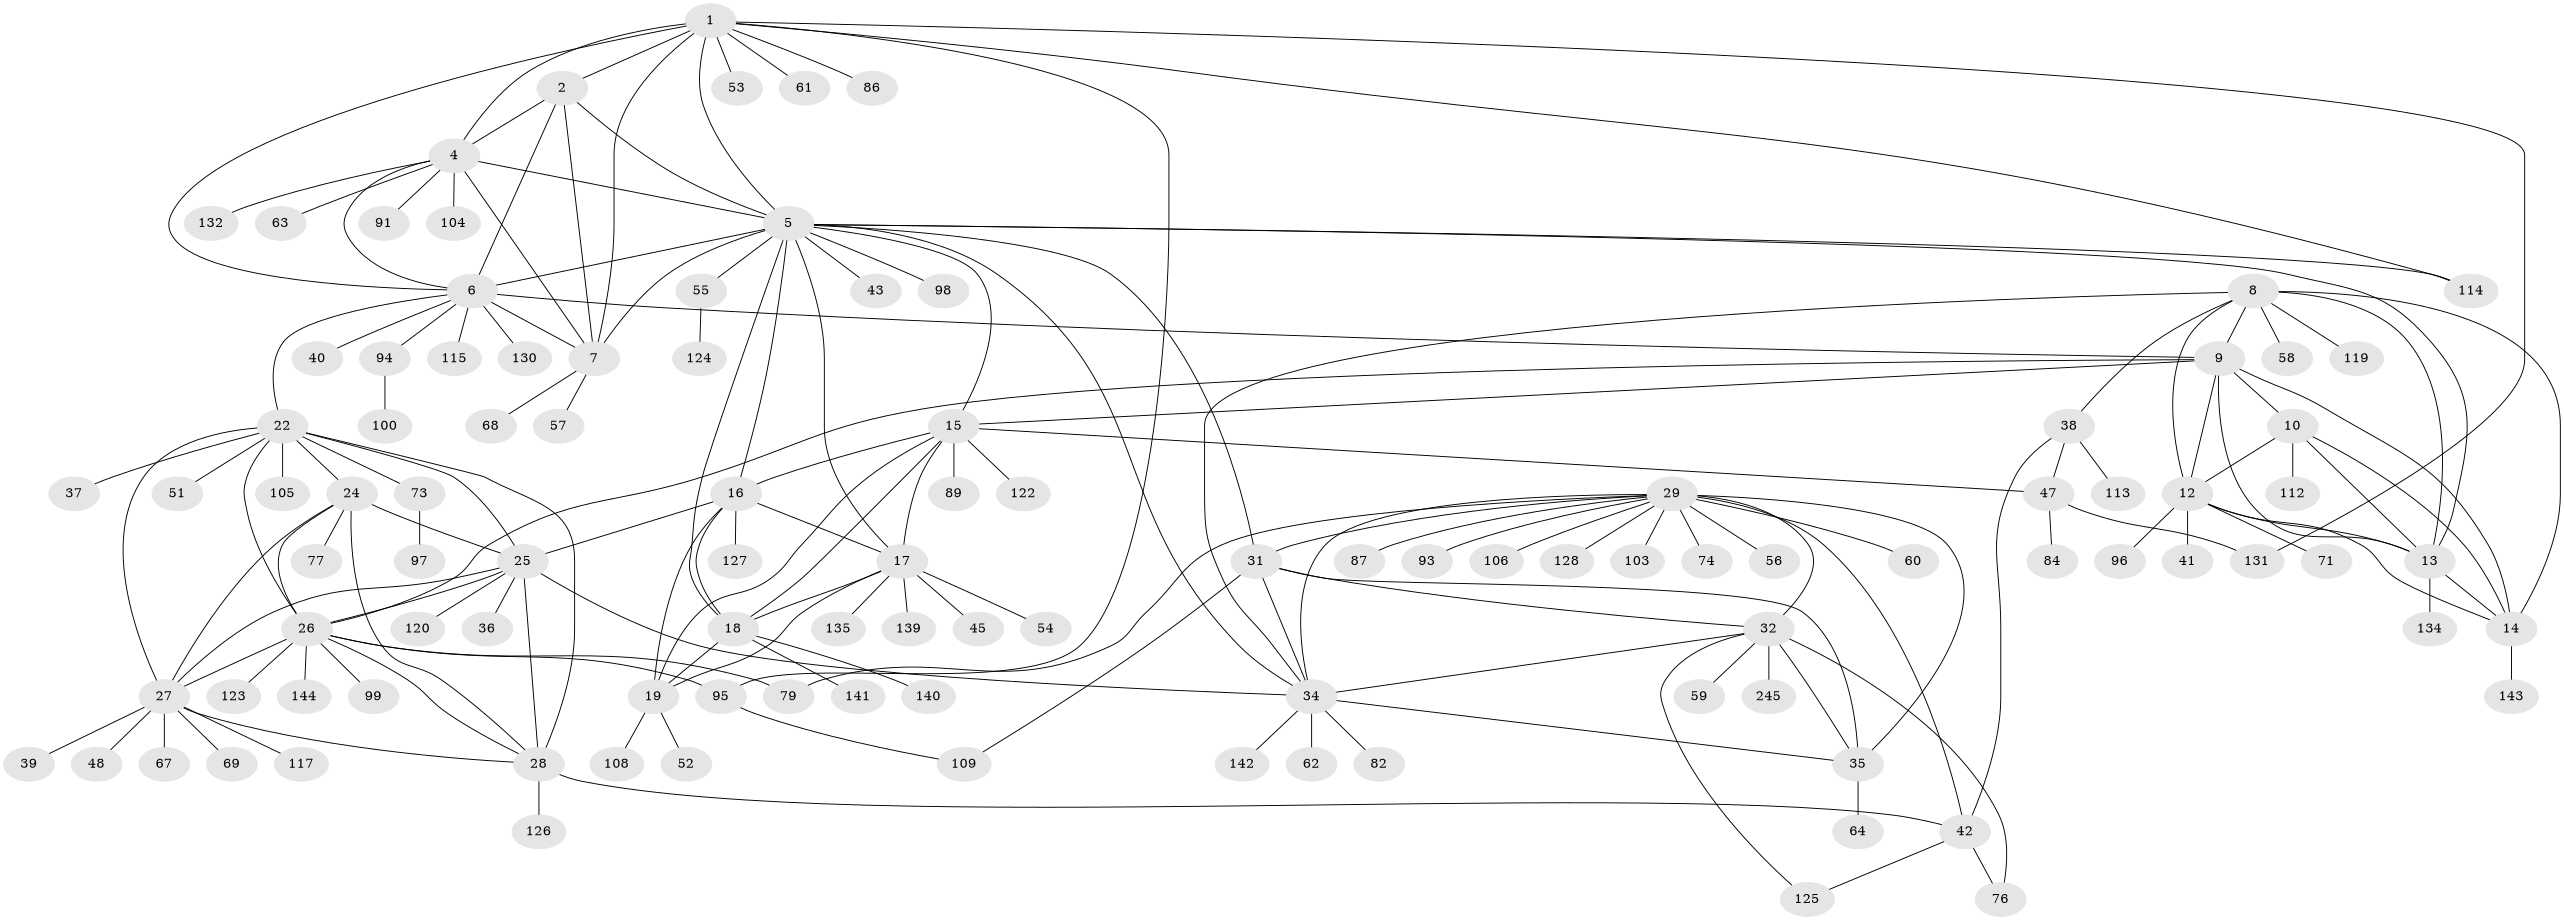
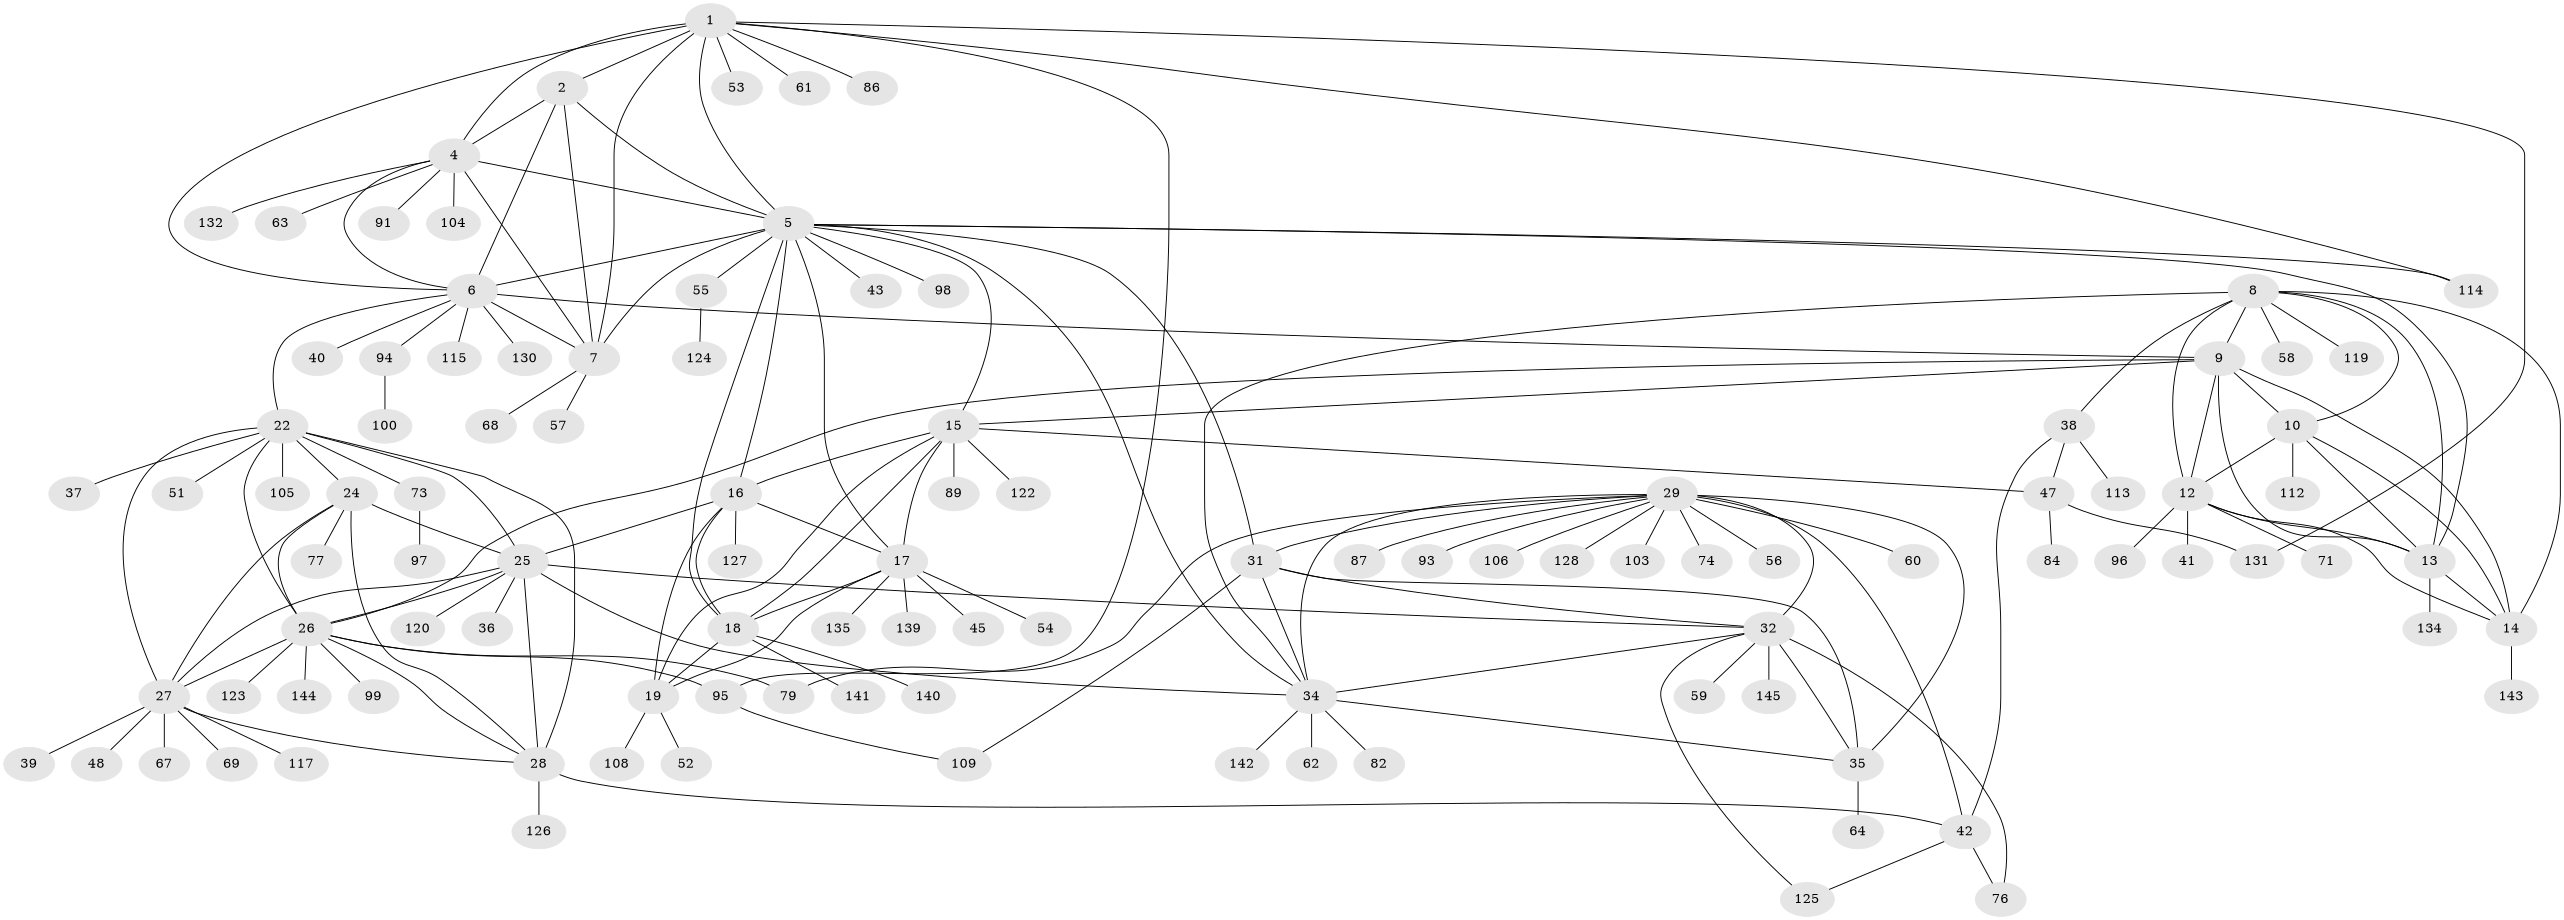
edge "8" -- "10": added
edge "25" -- "32": added
node "245": label "245" -> "145"
